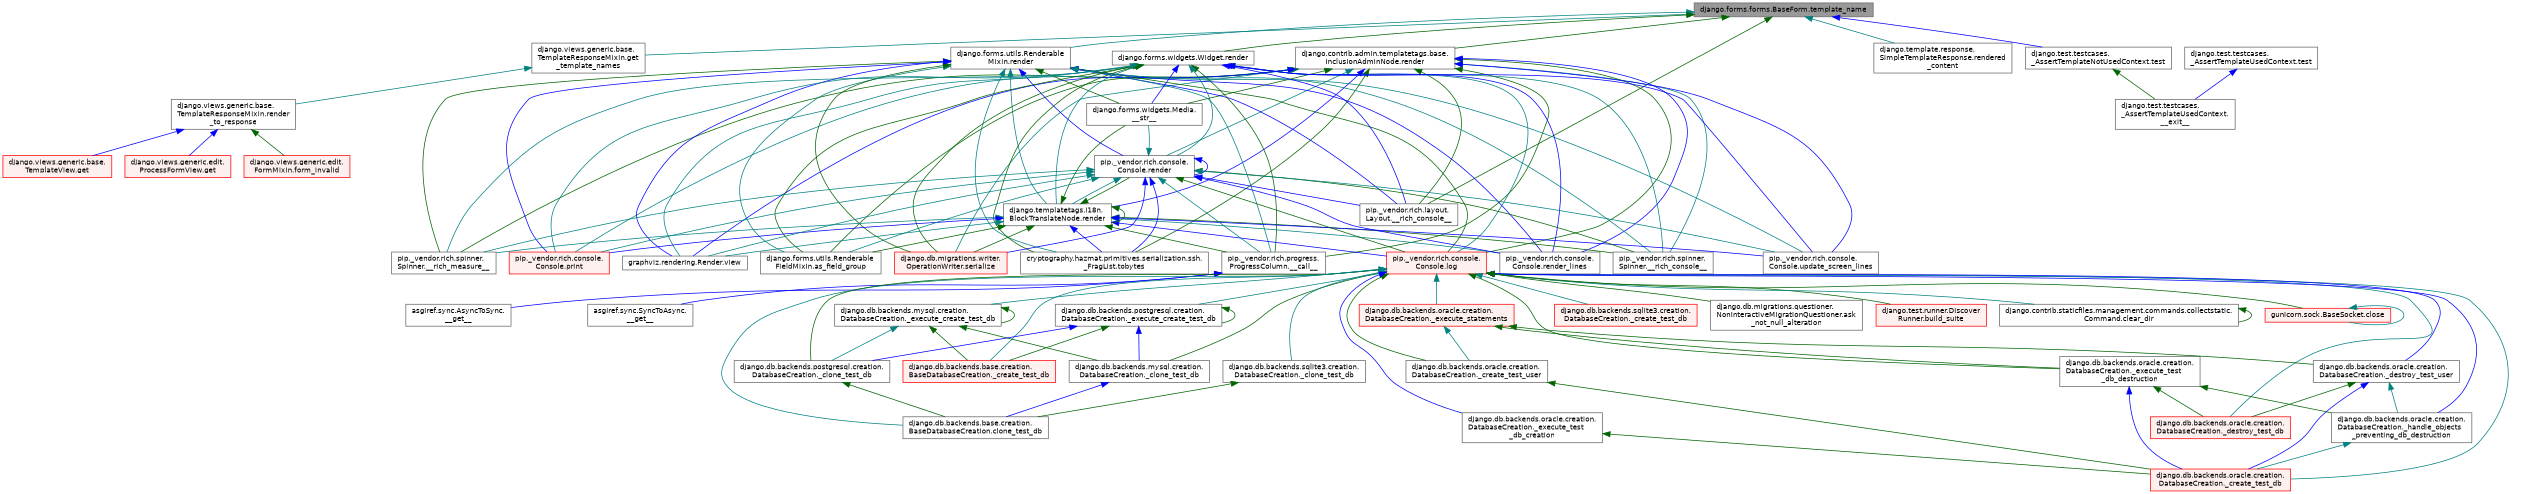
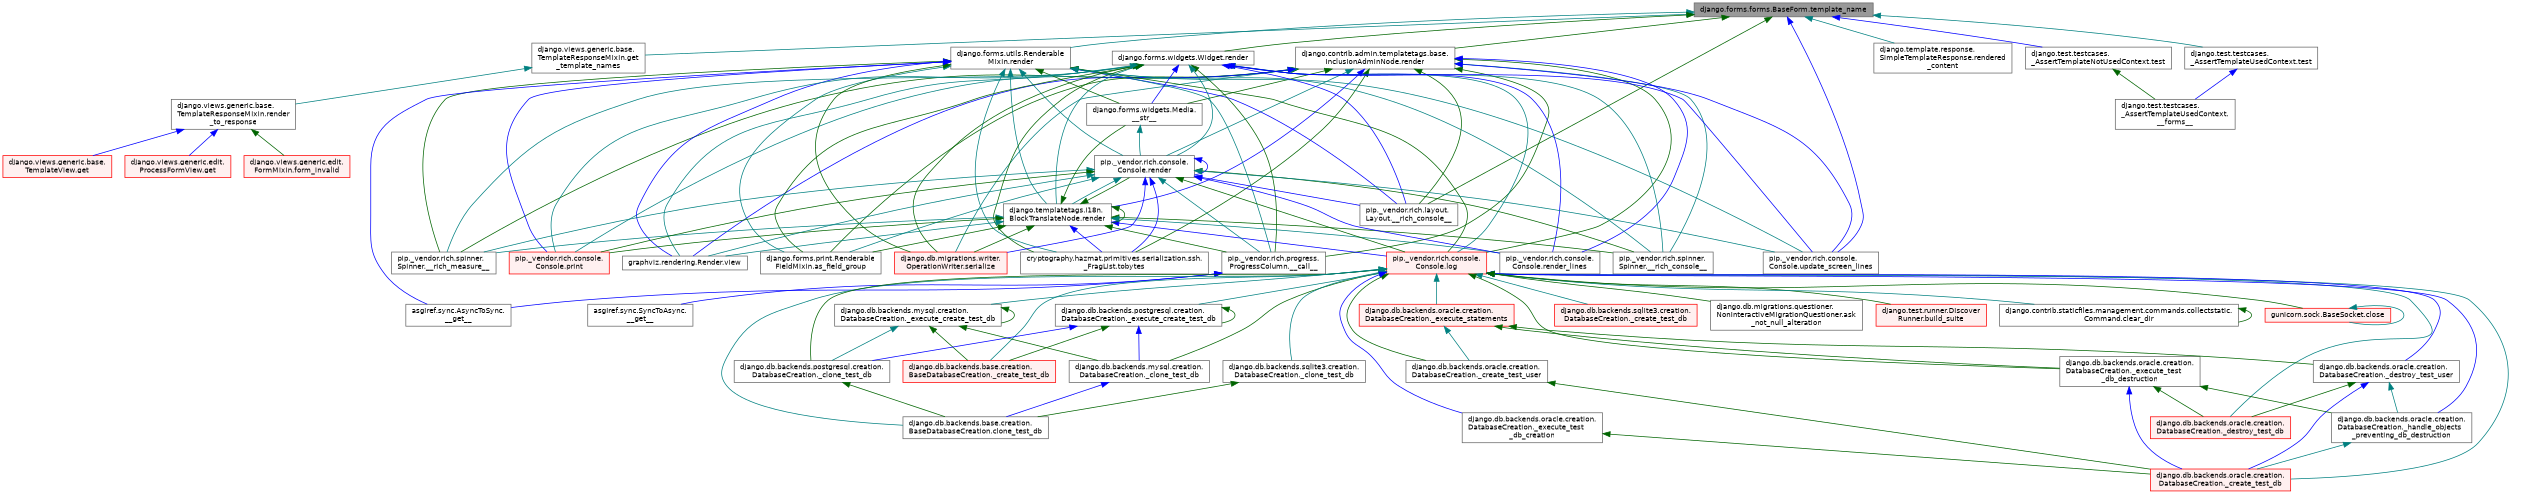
edge "django.test.testcases. _AssertTemplateUsedContext.test" -> "django.forms.forms.BaseForm.template_name": added
edge "pip._vendor.rich.console. Console.render_lines" -> "django.forms.utils.Renderable Mixin.render": now "asgiref.sync.AsyncToSync. __get__" -> "django.forms.utils.Renderable Mixin.render"
node "django.test.testcases. _AssertTemplateUsedContext. __exit__": label "django.test.testcases. _AssertTemplateUsedContext. __exit__" -> "django.test.testcases. _AssertTemplateUsedContext. __forms__"
edge "pip._vendor.rich.console. Console.render" -> "django.forms.utils.Renderable Mixin.render": color blue -> teal
edge "django.forms.widgets.Media. __str__" -> "pip._vendor.rich.console. Console.render": reversed
edge "pip._vendor.rich.console. Console.print" -> "pip._vendor.rich.console. Console.render": color teal -> darkgreen
edge "pip._vendor.rich.console. Console.print" -> "django.templatetags.i18n. BlockTranslateNode.render": color blue -> darkgreen
edge "pip._vendor.rich.console. Console.update_screen_lines" -> "django.templatetags.i18n. BlockTranslateNode.render": now "pip._vendor.rich.console. Console.update_screen_lines" -> "django.forms.forms.BaseForm.template_name"
node "django.forms.utils.Renderable FieldMixin.as_field_group": label "django.forms.utils.Renderable FieldMixin.as_field_group" -> "django.forms.print.Renderable FieldMixin.as_field_group"
